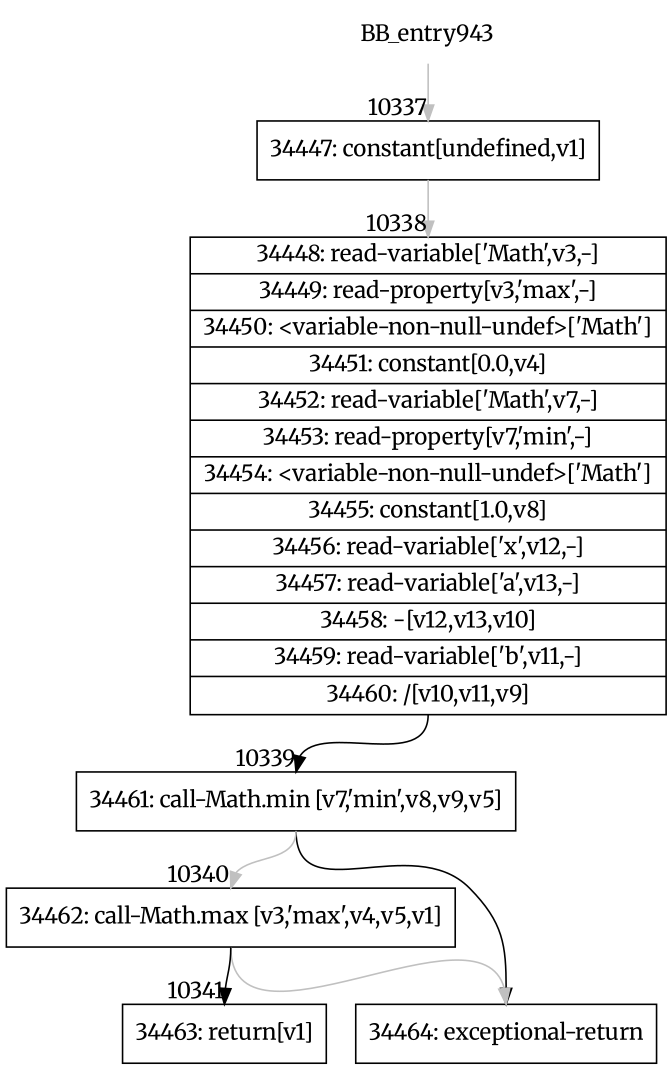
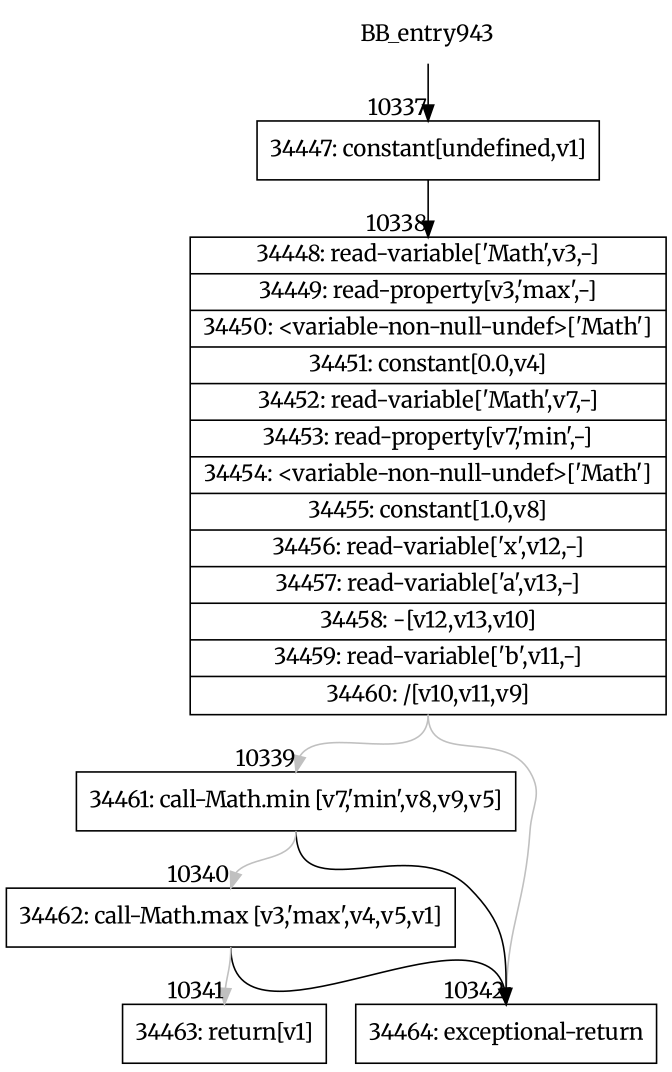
edge "BB_entry943" -> "34447: constant[undefined,v1]": color gray -> black
edge "34447: constant[undefined,v1]" -> "34448: read-variable['Math',v3,-]": color gray -> black
edge "34448: read-variable['Math',v3,-]" -> "34461: call-Math.min [v7,'min',v8,v9,v5]": color black -> gray
edge "34448: read-variable['Math',v3,-]" -> "34464: exceptional-return": added
edge "34462: call-Math.max [v3,'max',v4,v5,v1]" -> "34463: return[v1]": color black -> gray
edge "34462: call-Math.max [v3,'max',v4,v5,v1]" -> "34464: exceptional-return": color gray -> black
